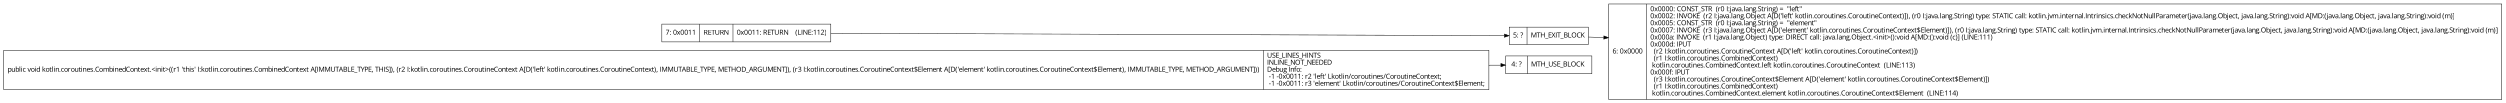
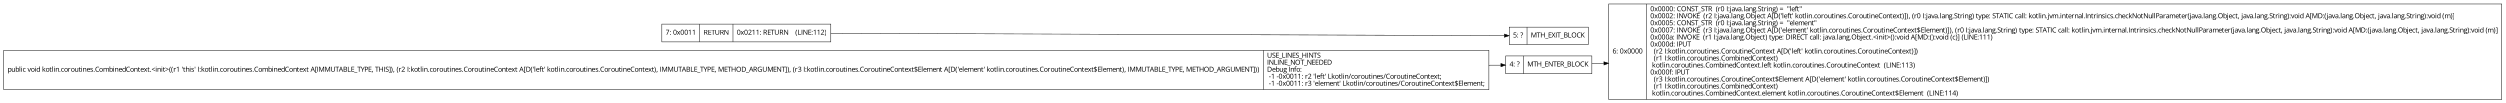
node "7: 0x0011": text "0x0011: RETURN    (LINE:112)" -> "0x0211: RETURN    (LINE:112)"
edge "5: ?" -> "6: 0x0000": now "4: ?" -> "6: 0x0000"
node "4: ?": text "MTH_USE_BLOCK" -> "MTH_ENTER_BLOCK"
